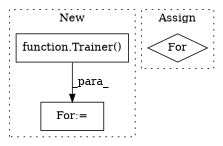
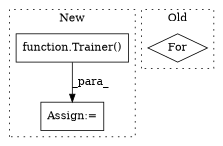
cluster "Assign": label "Assign" -> "Old"
node "For:=": label "For:=" -> "Assign:="
